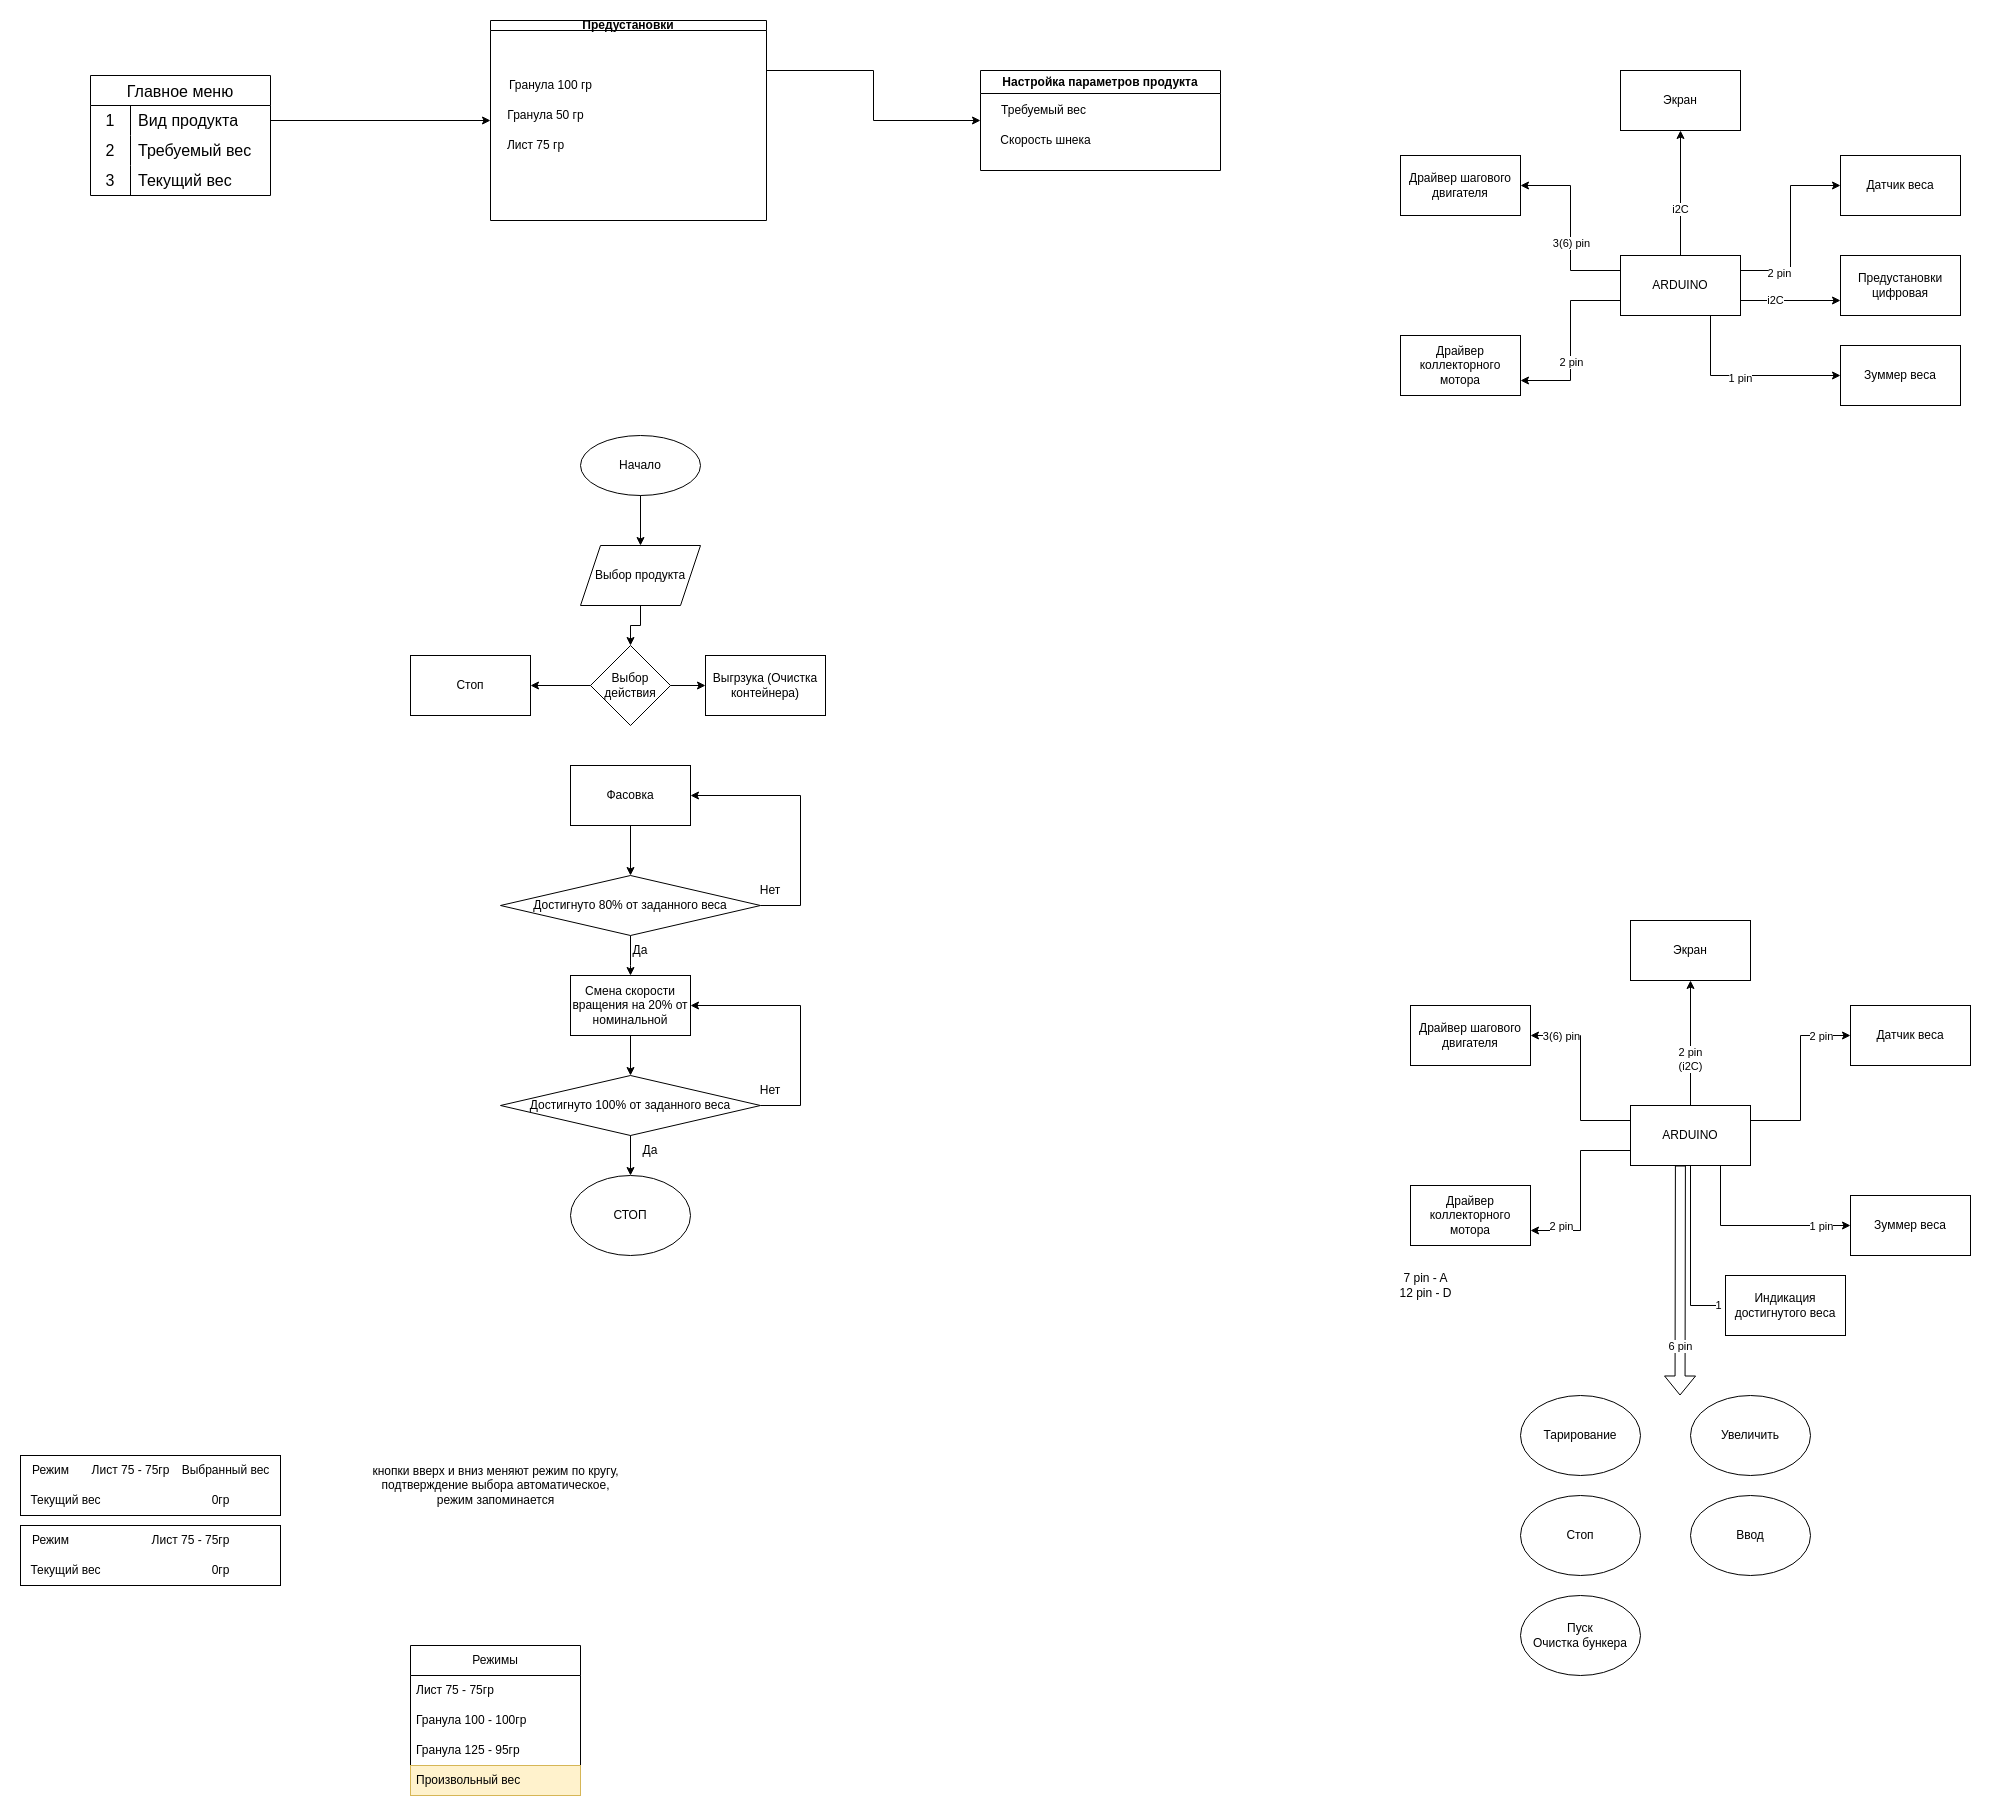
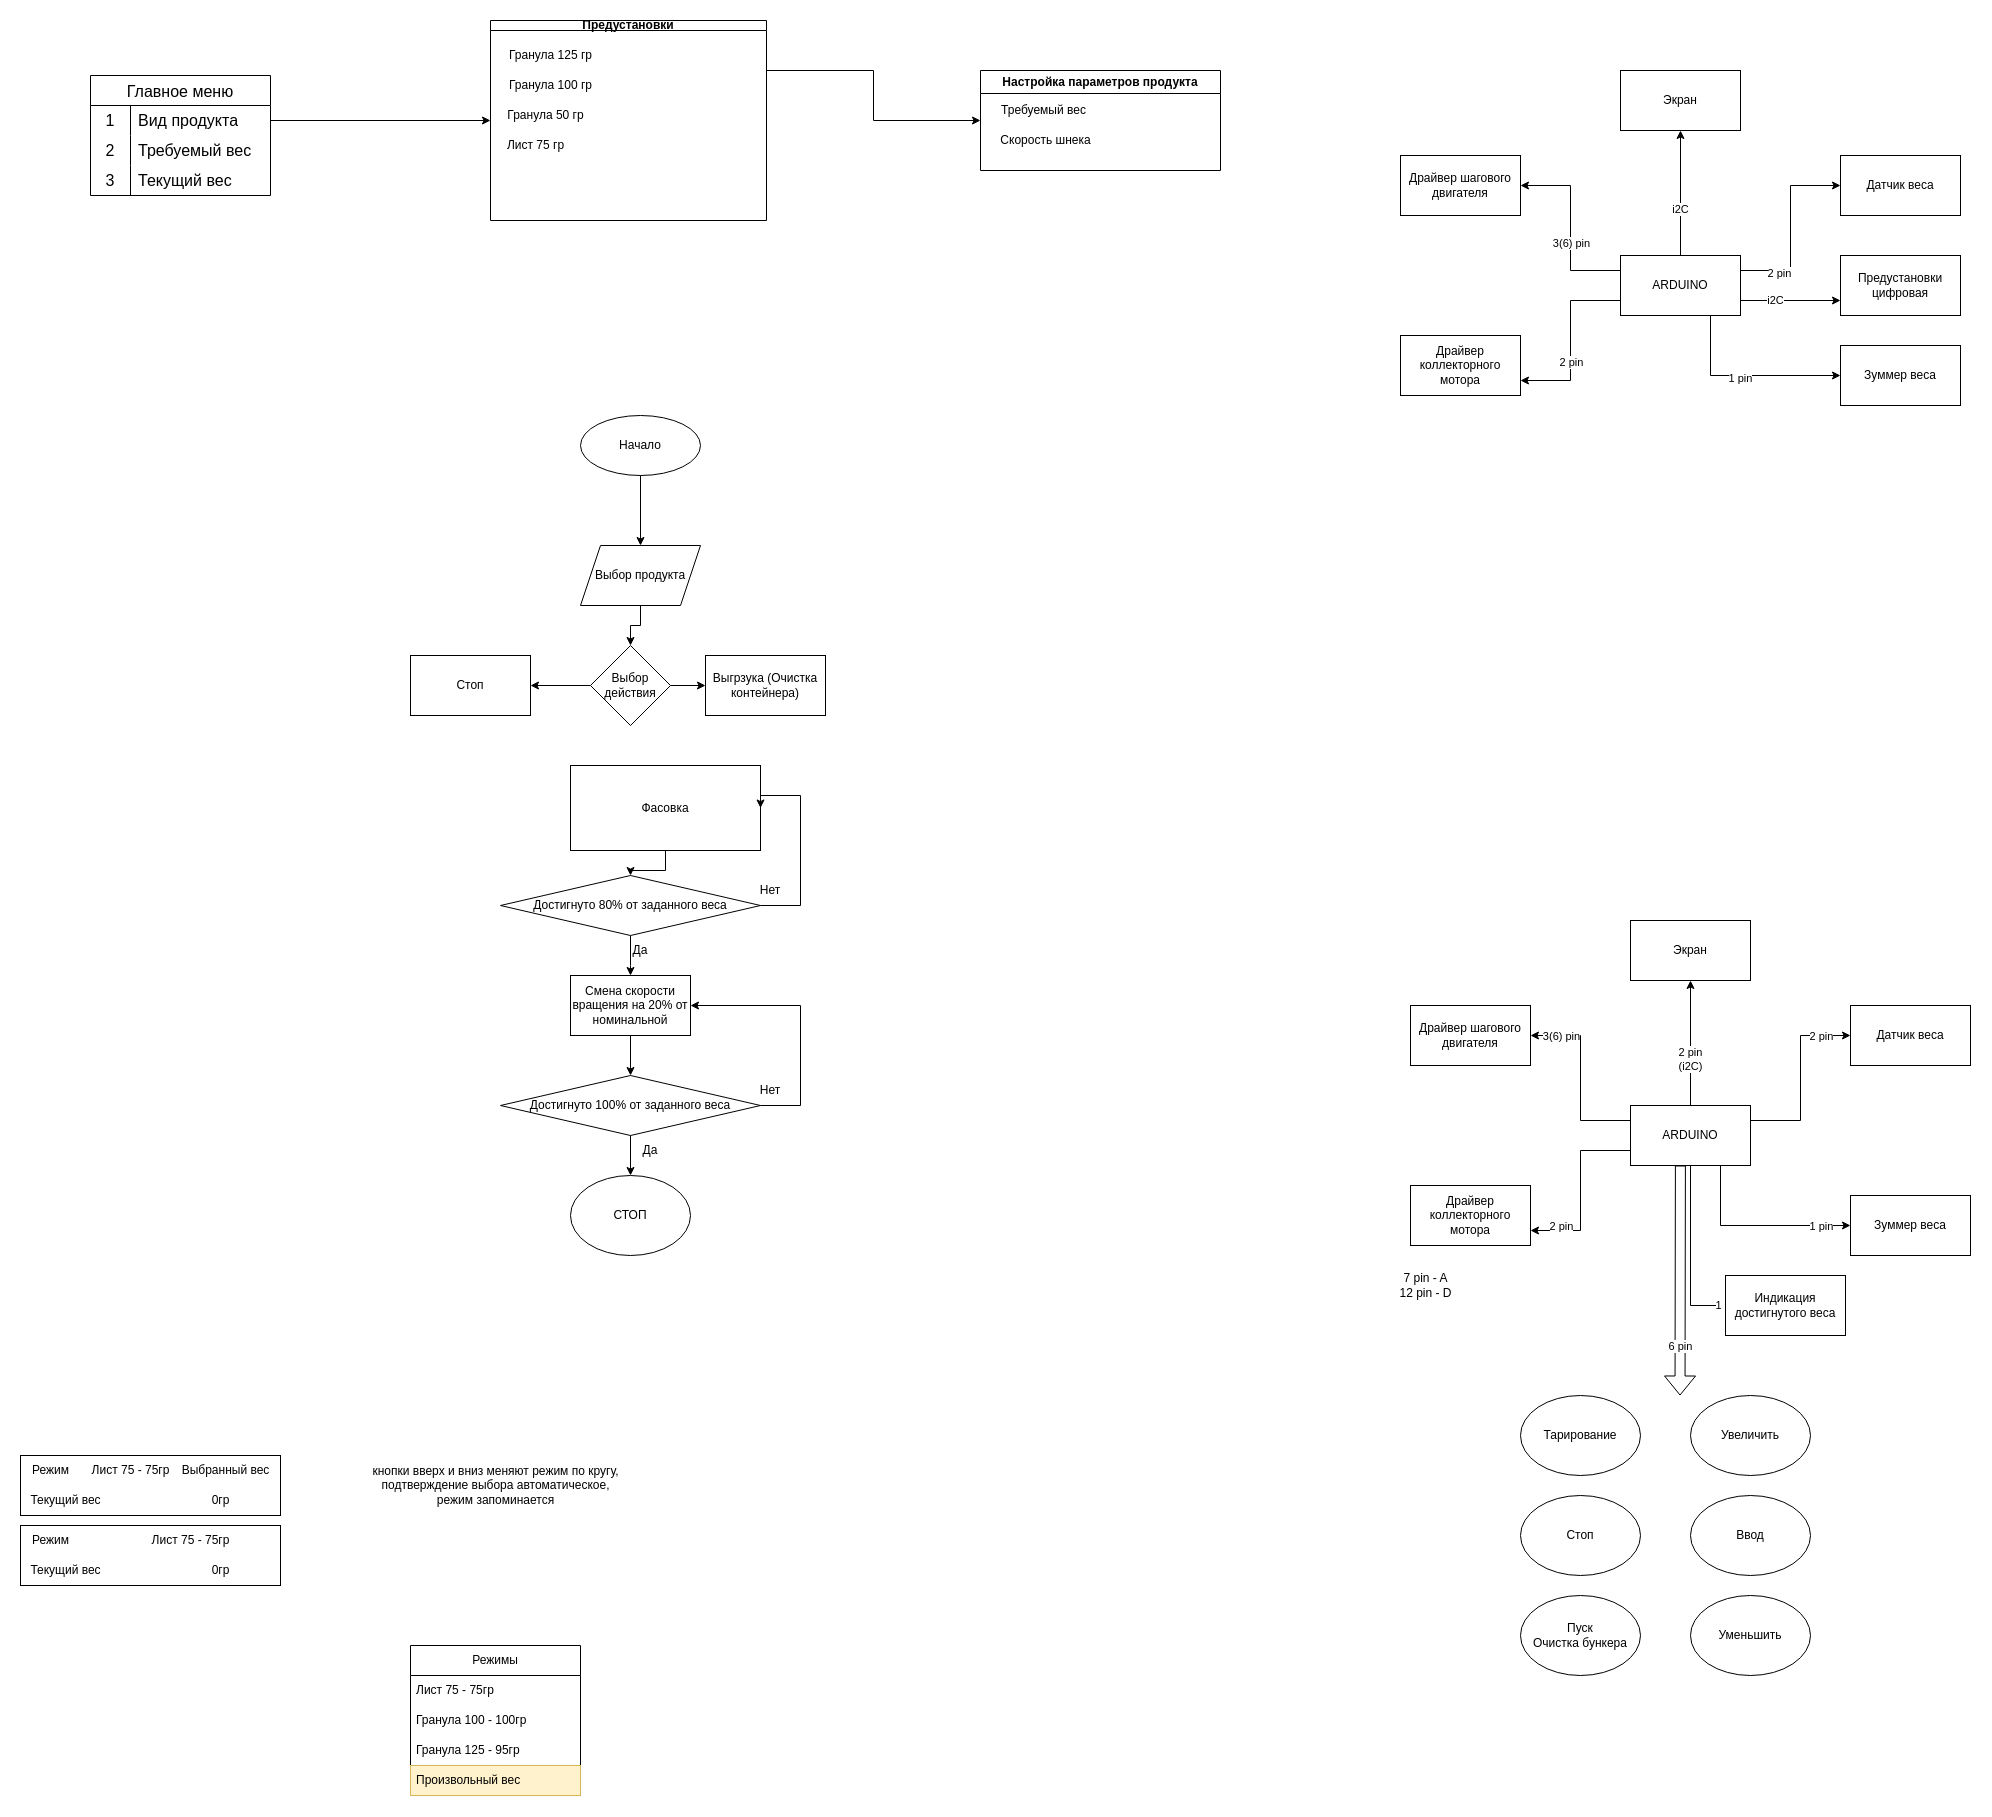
node "Гранула 125 гр": added
node "Начало": moved (641, 466) -> (641, 446)
node "Фасовка": size 120x60 -> 190x85
node "Уменьшить": added
